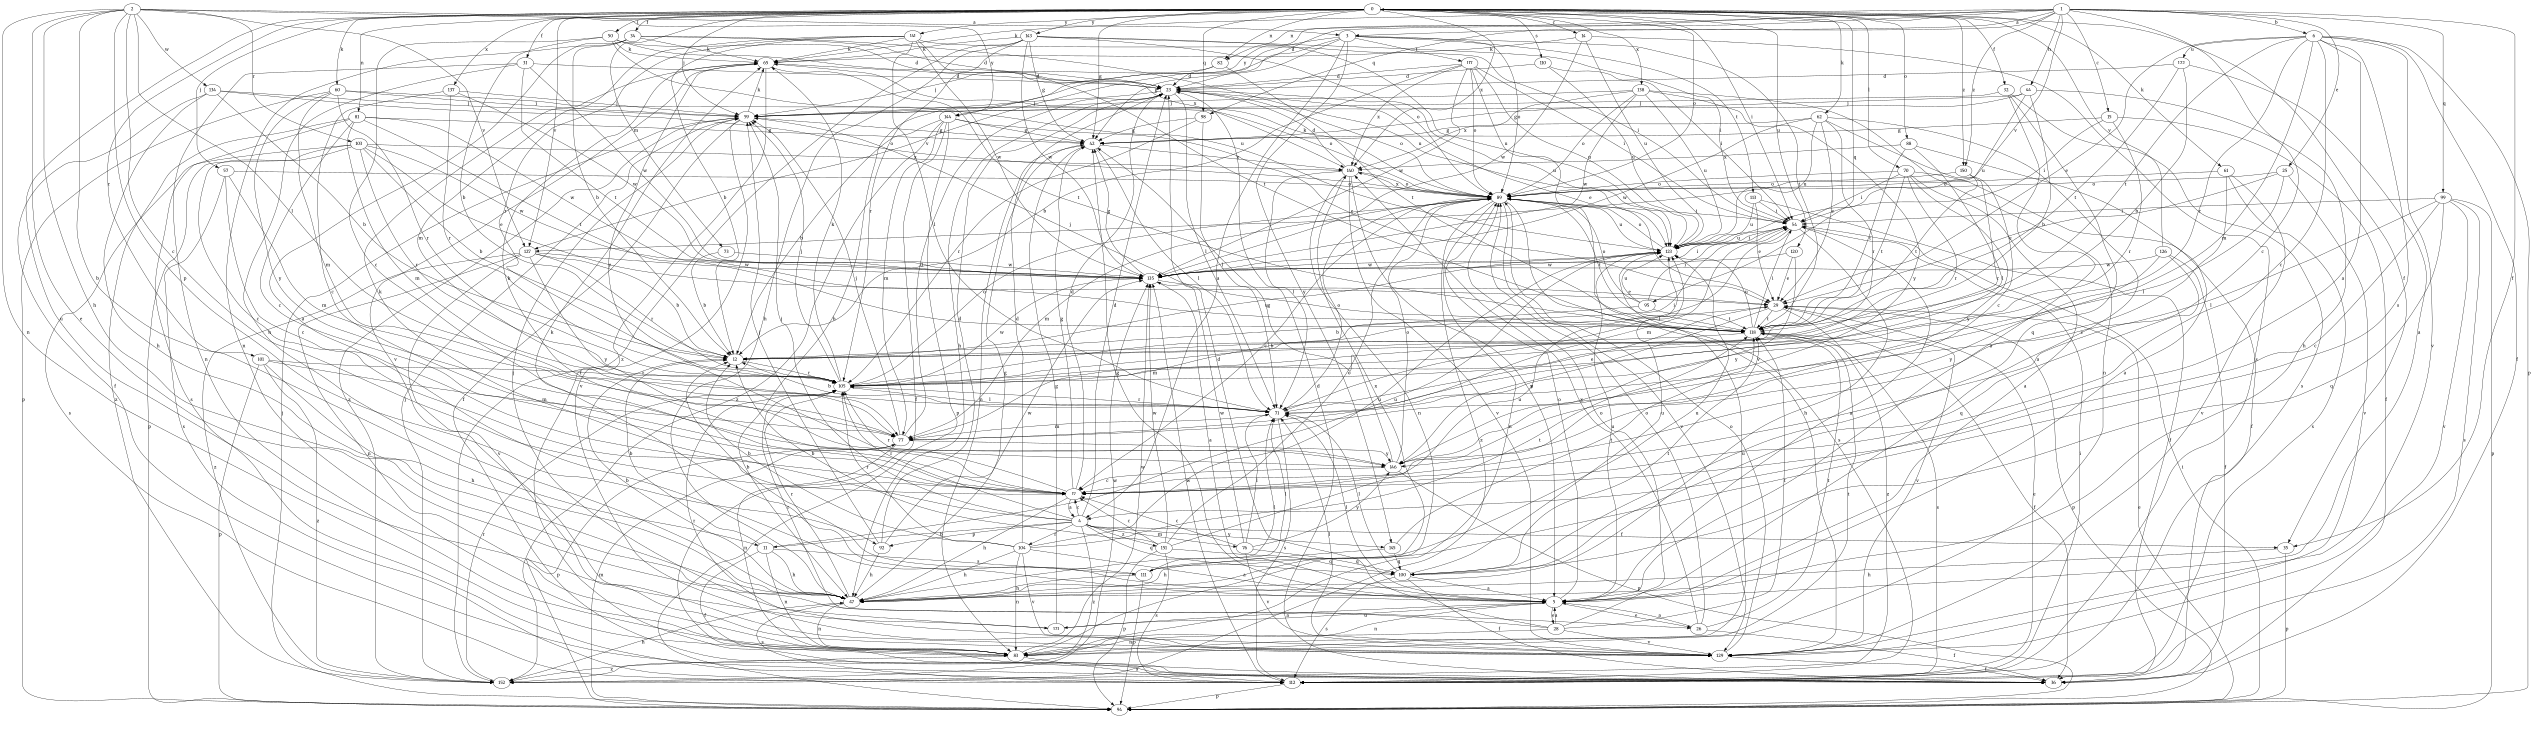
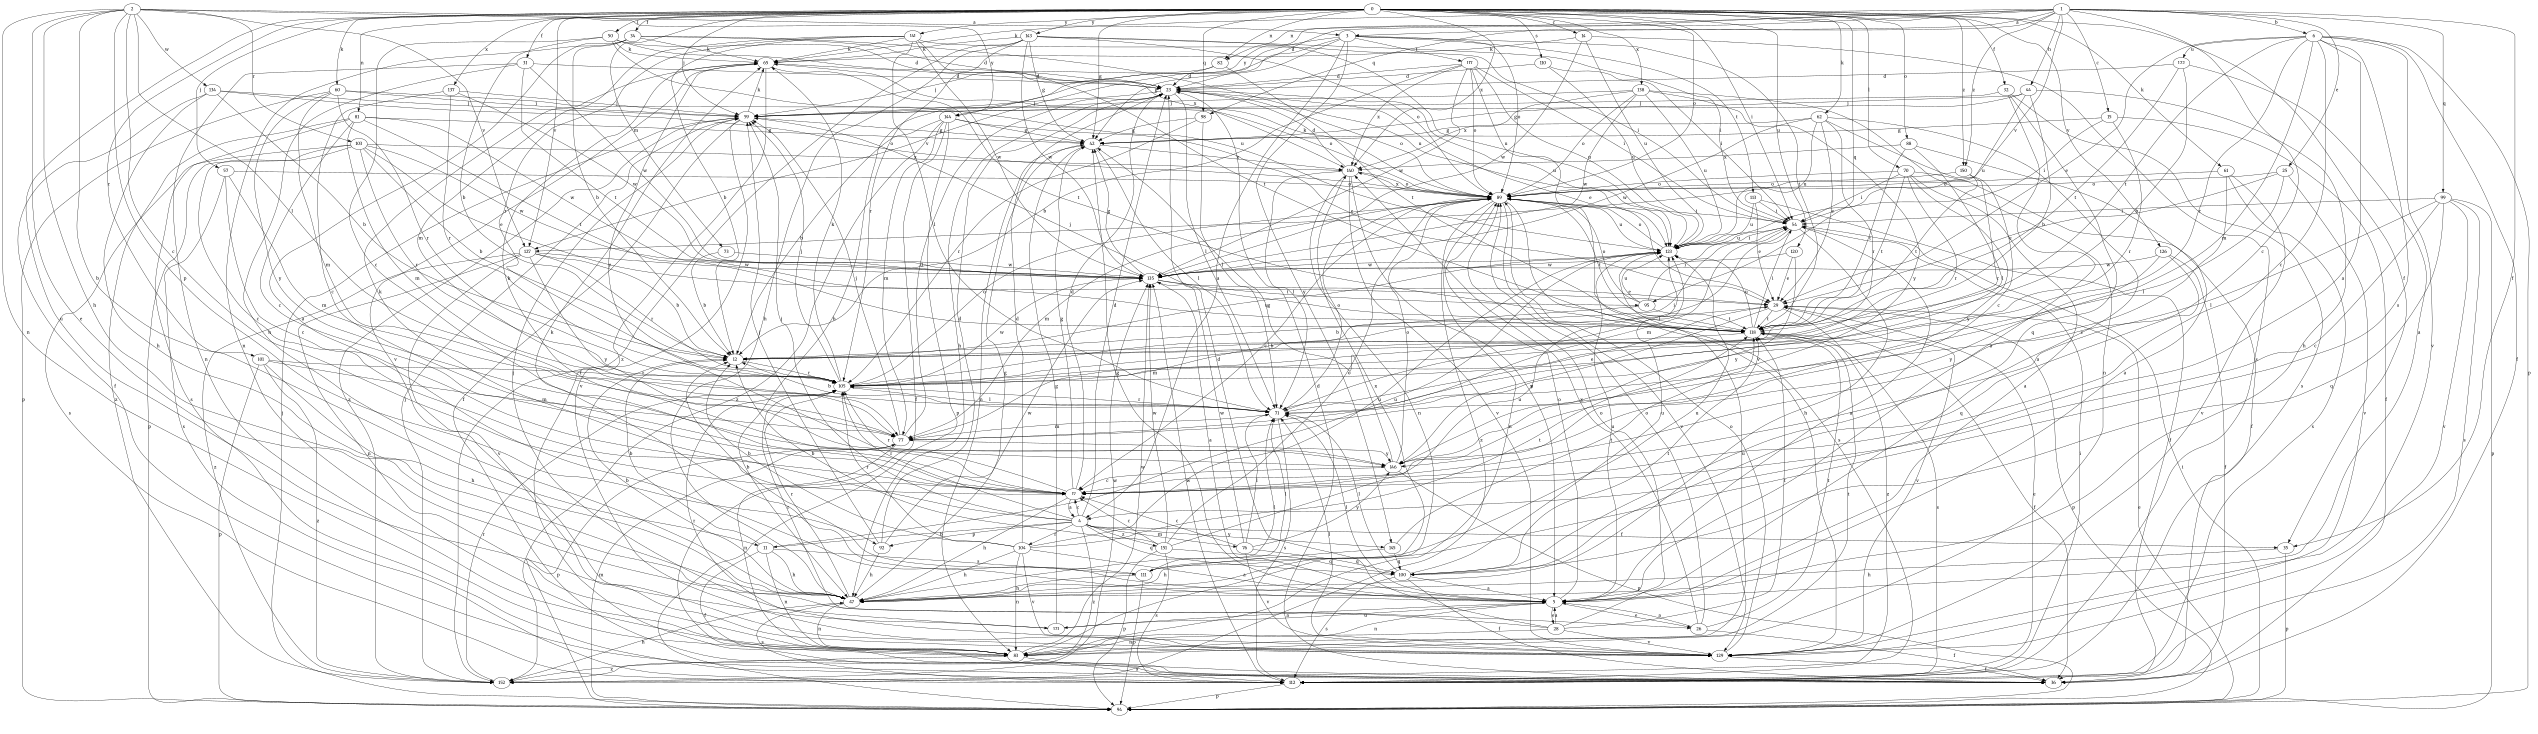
edge "126" -> "0": reversed
edge "135" -> "54": now "135" -> "95"
